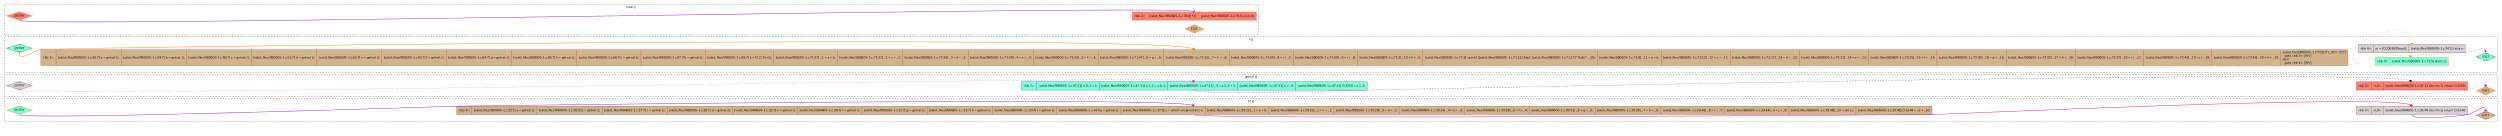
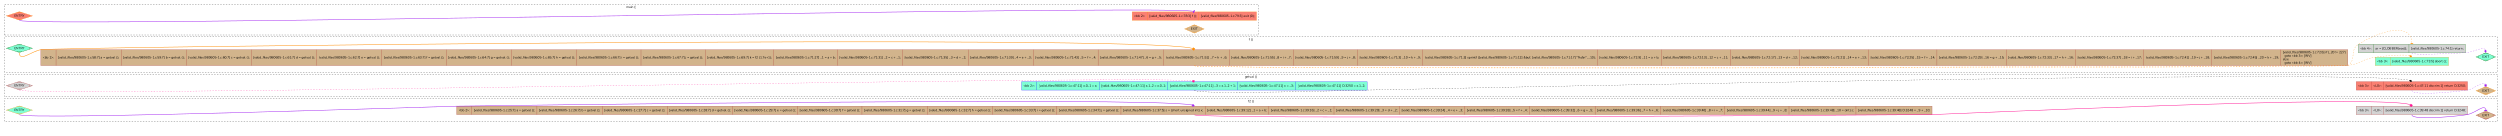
node "<bb 4>:": color brown -> darkgreen
